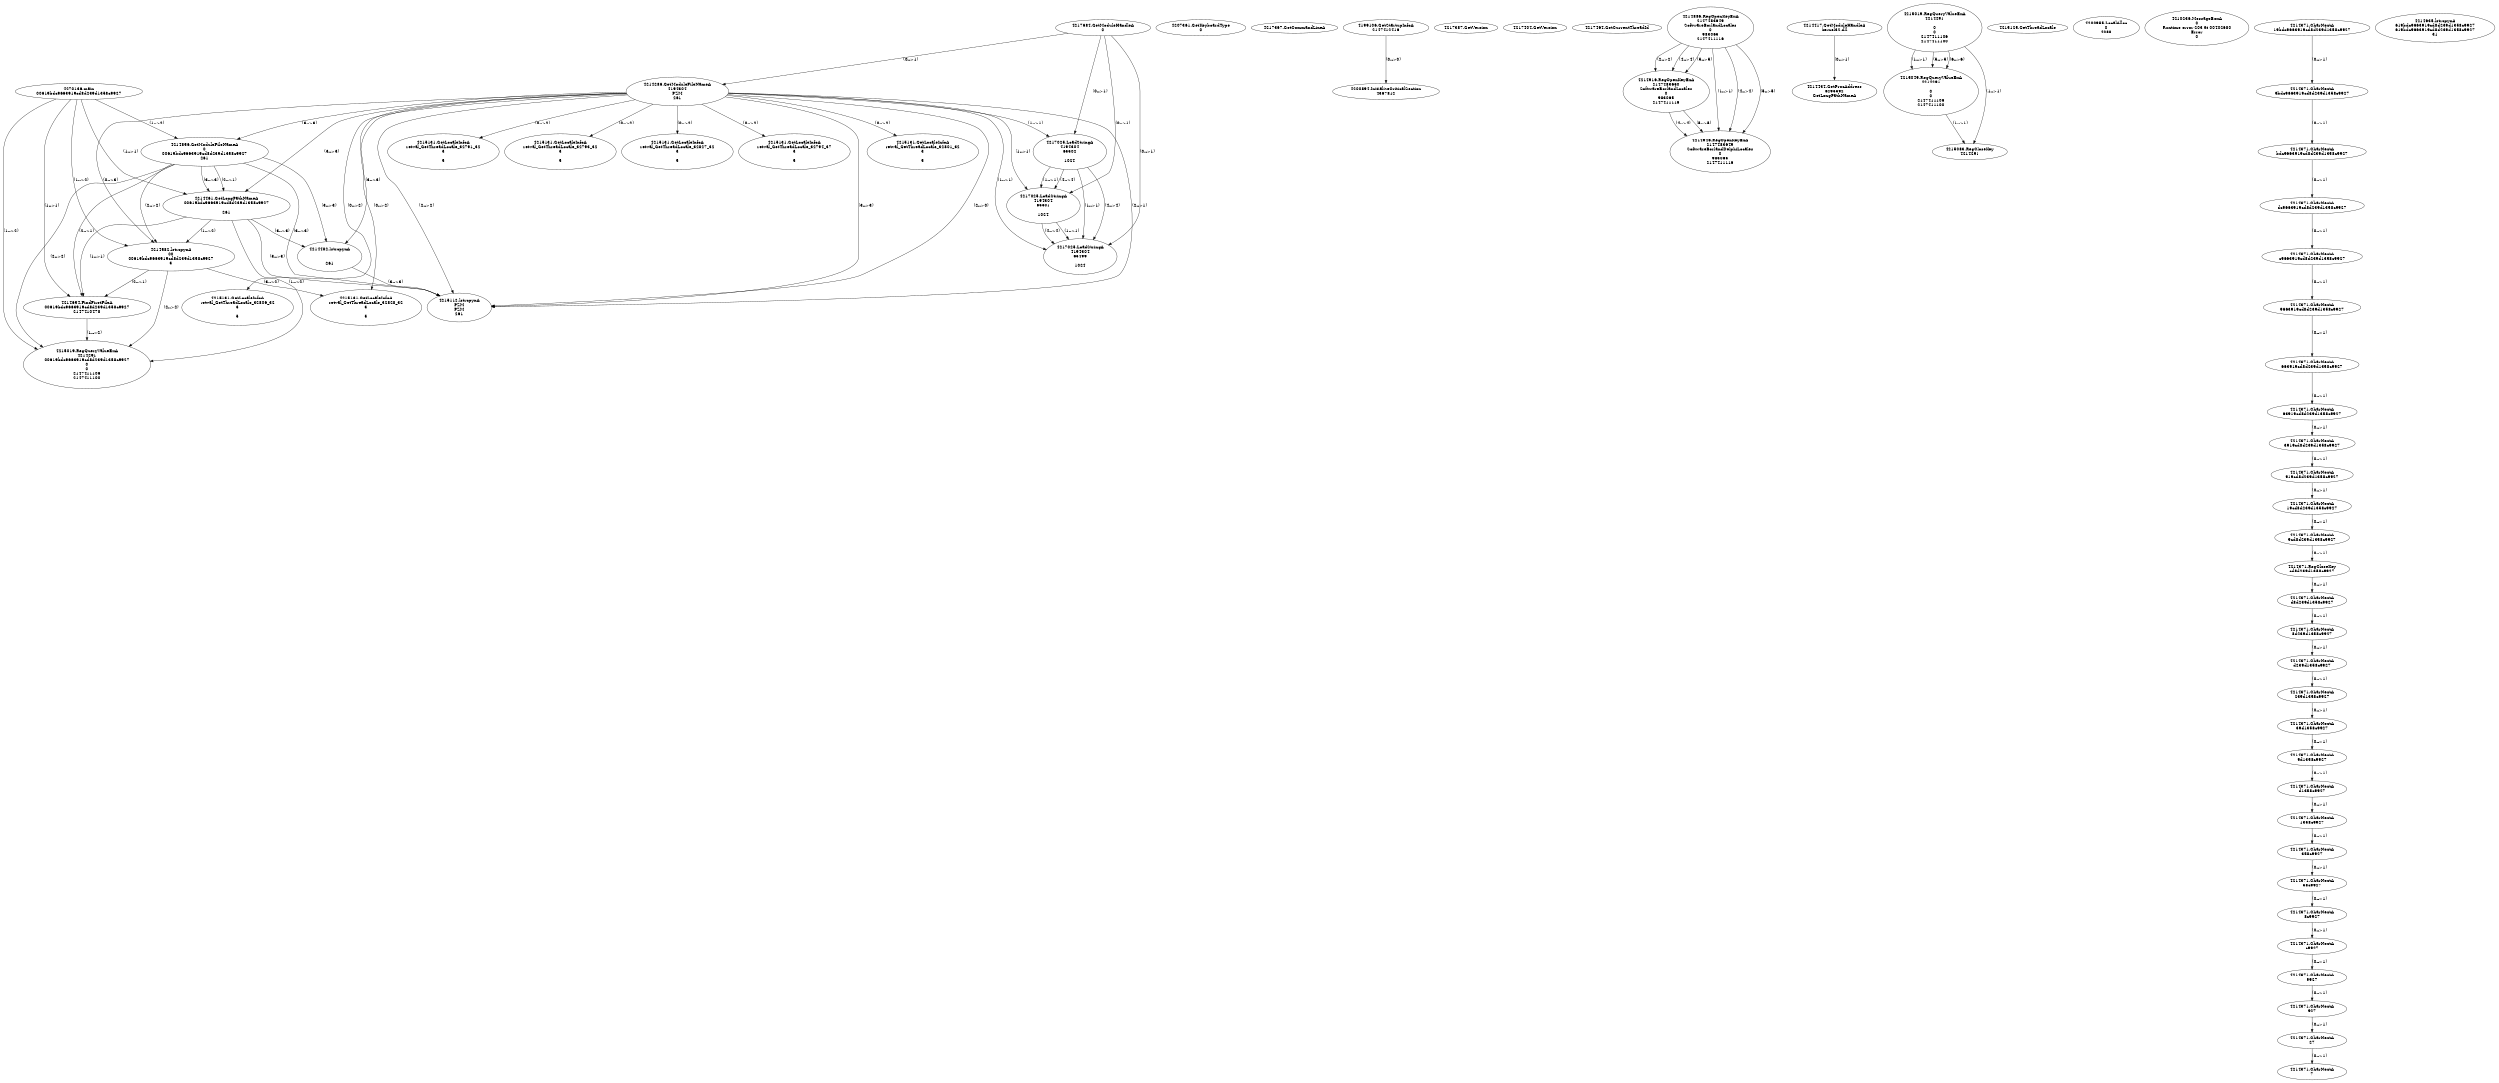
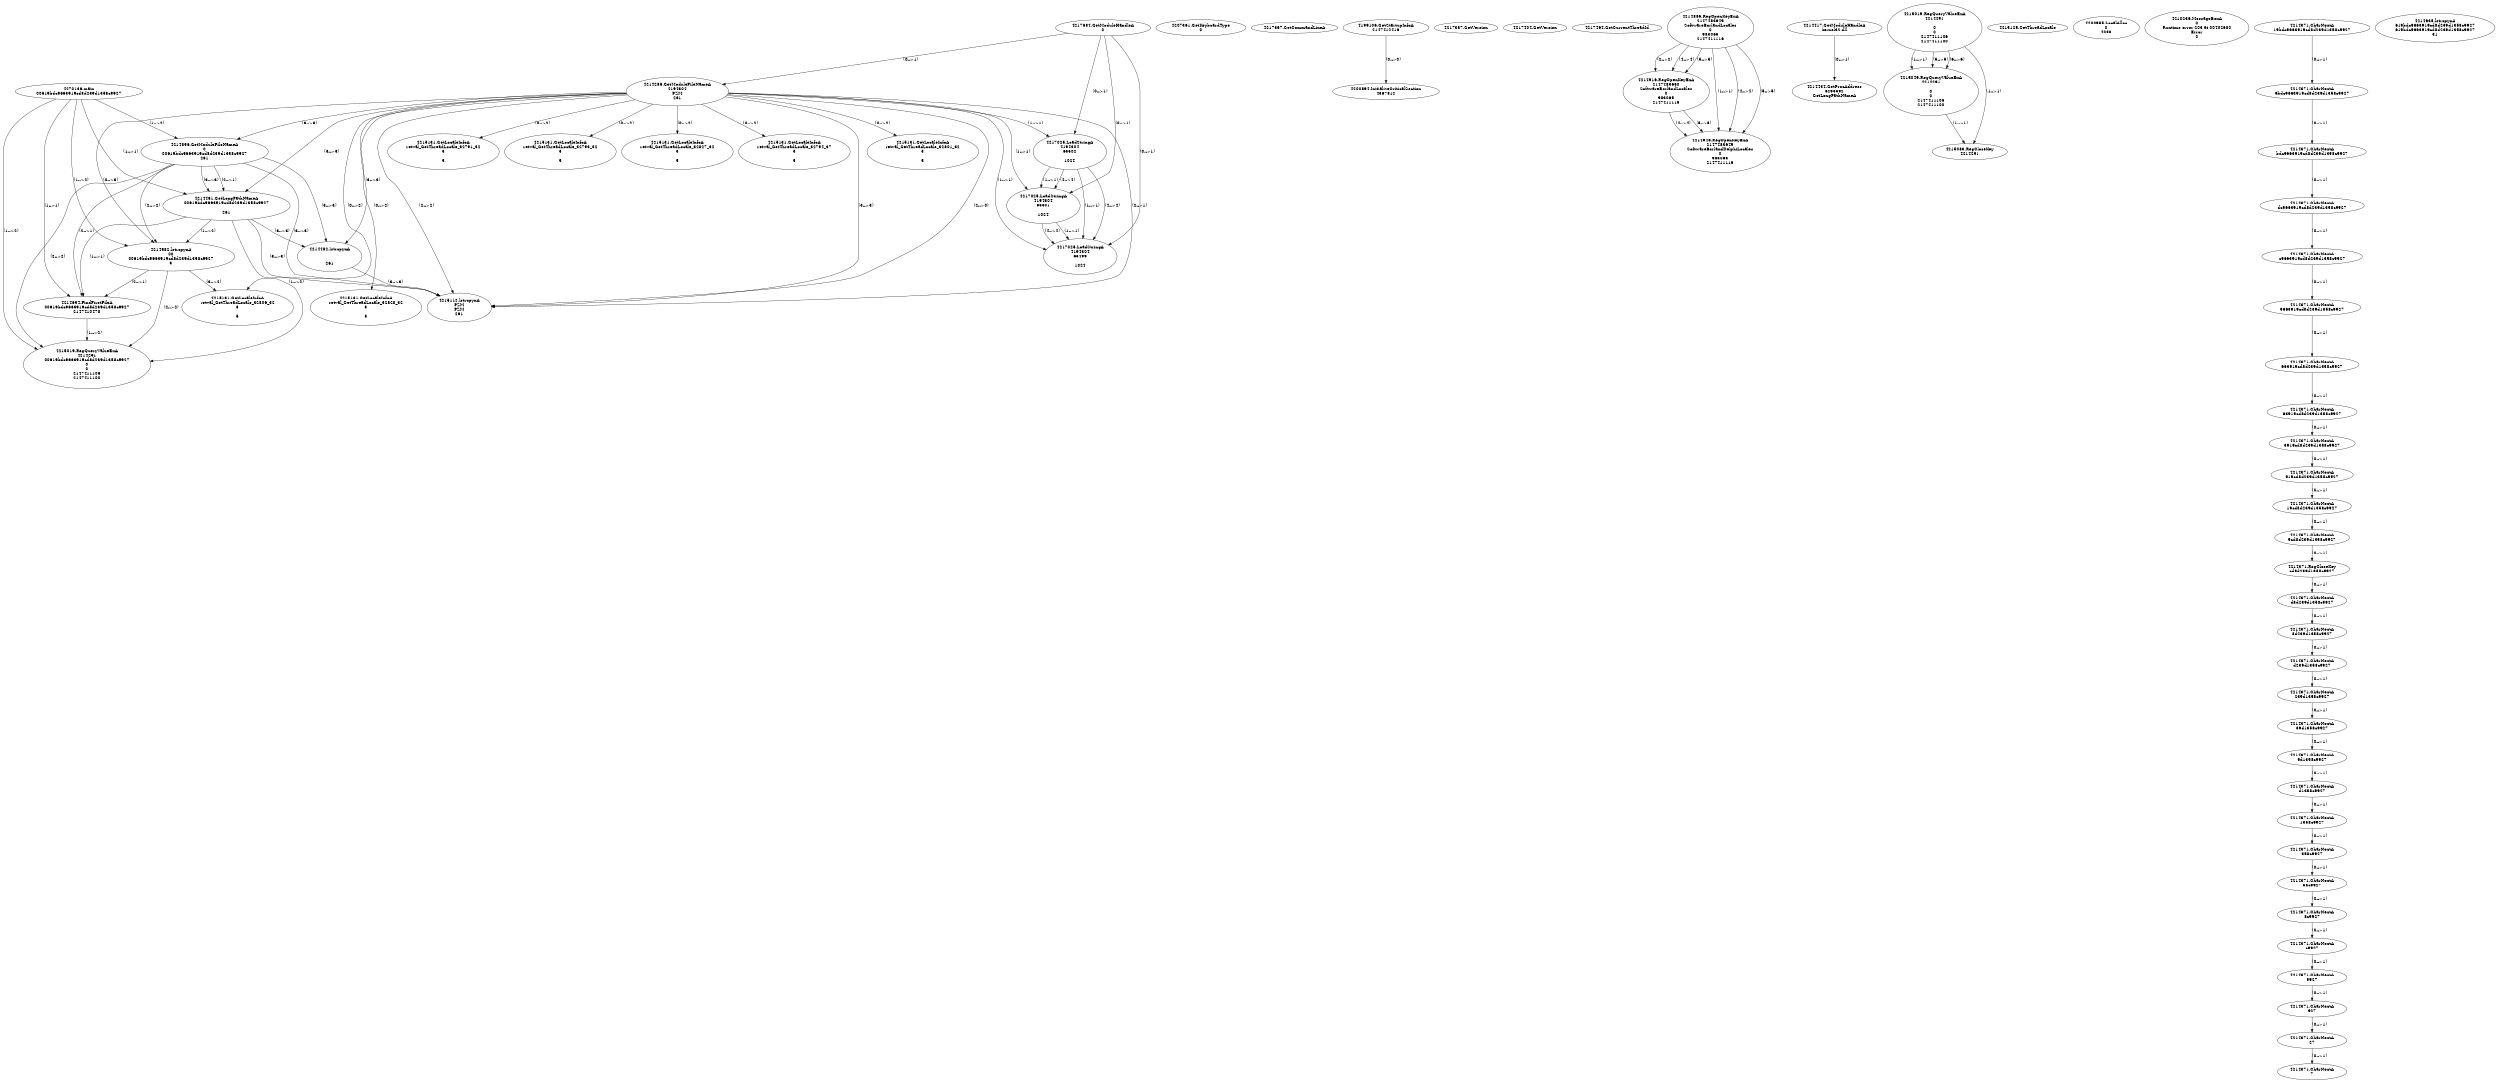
edge "4214582.lstrcpynA 00 00619bdc9663919cd8d239d1358c9927 3" -> "4215131.GetLocaleInfoA retval_GetThreadLocale_32828_32 3 5": now "4214582.lstrcpynA 00 00619bdc9663919cd8d239d1358c9927 3" -> "4215131.GetLocaleInfoA retval_GetThreadLocale_32806_32 3 5"
